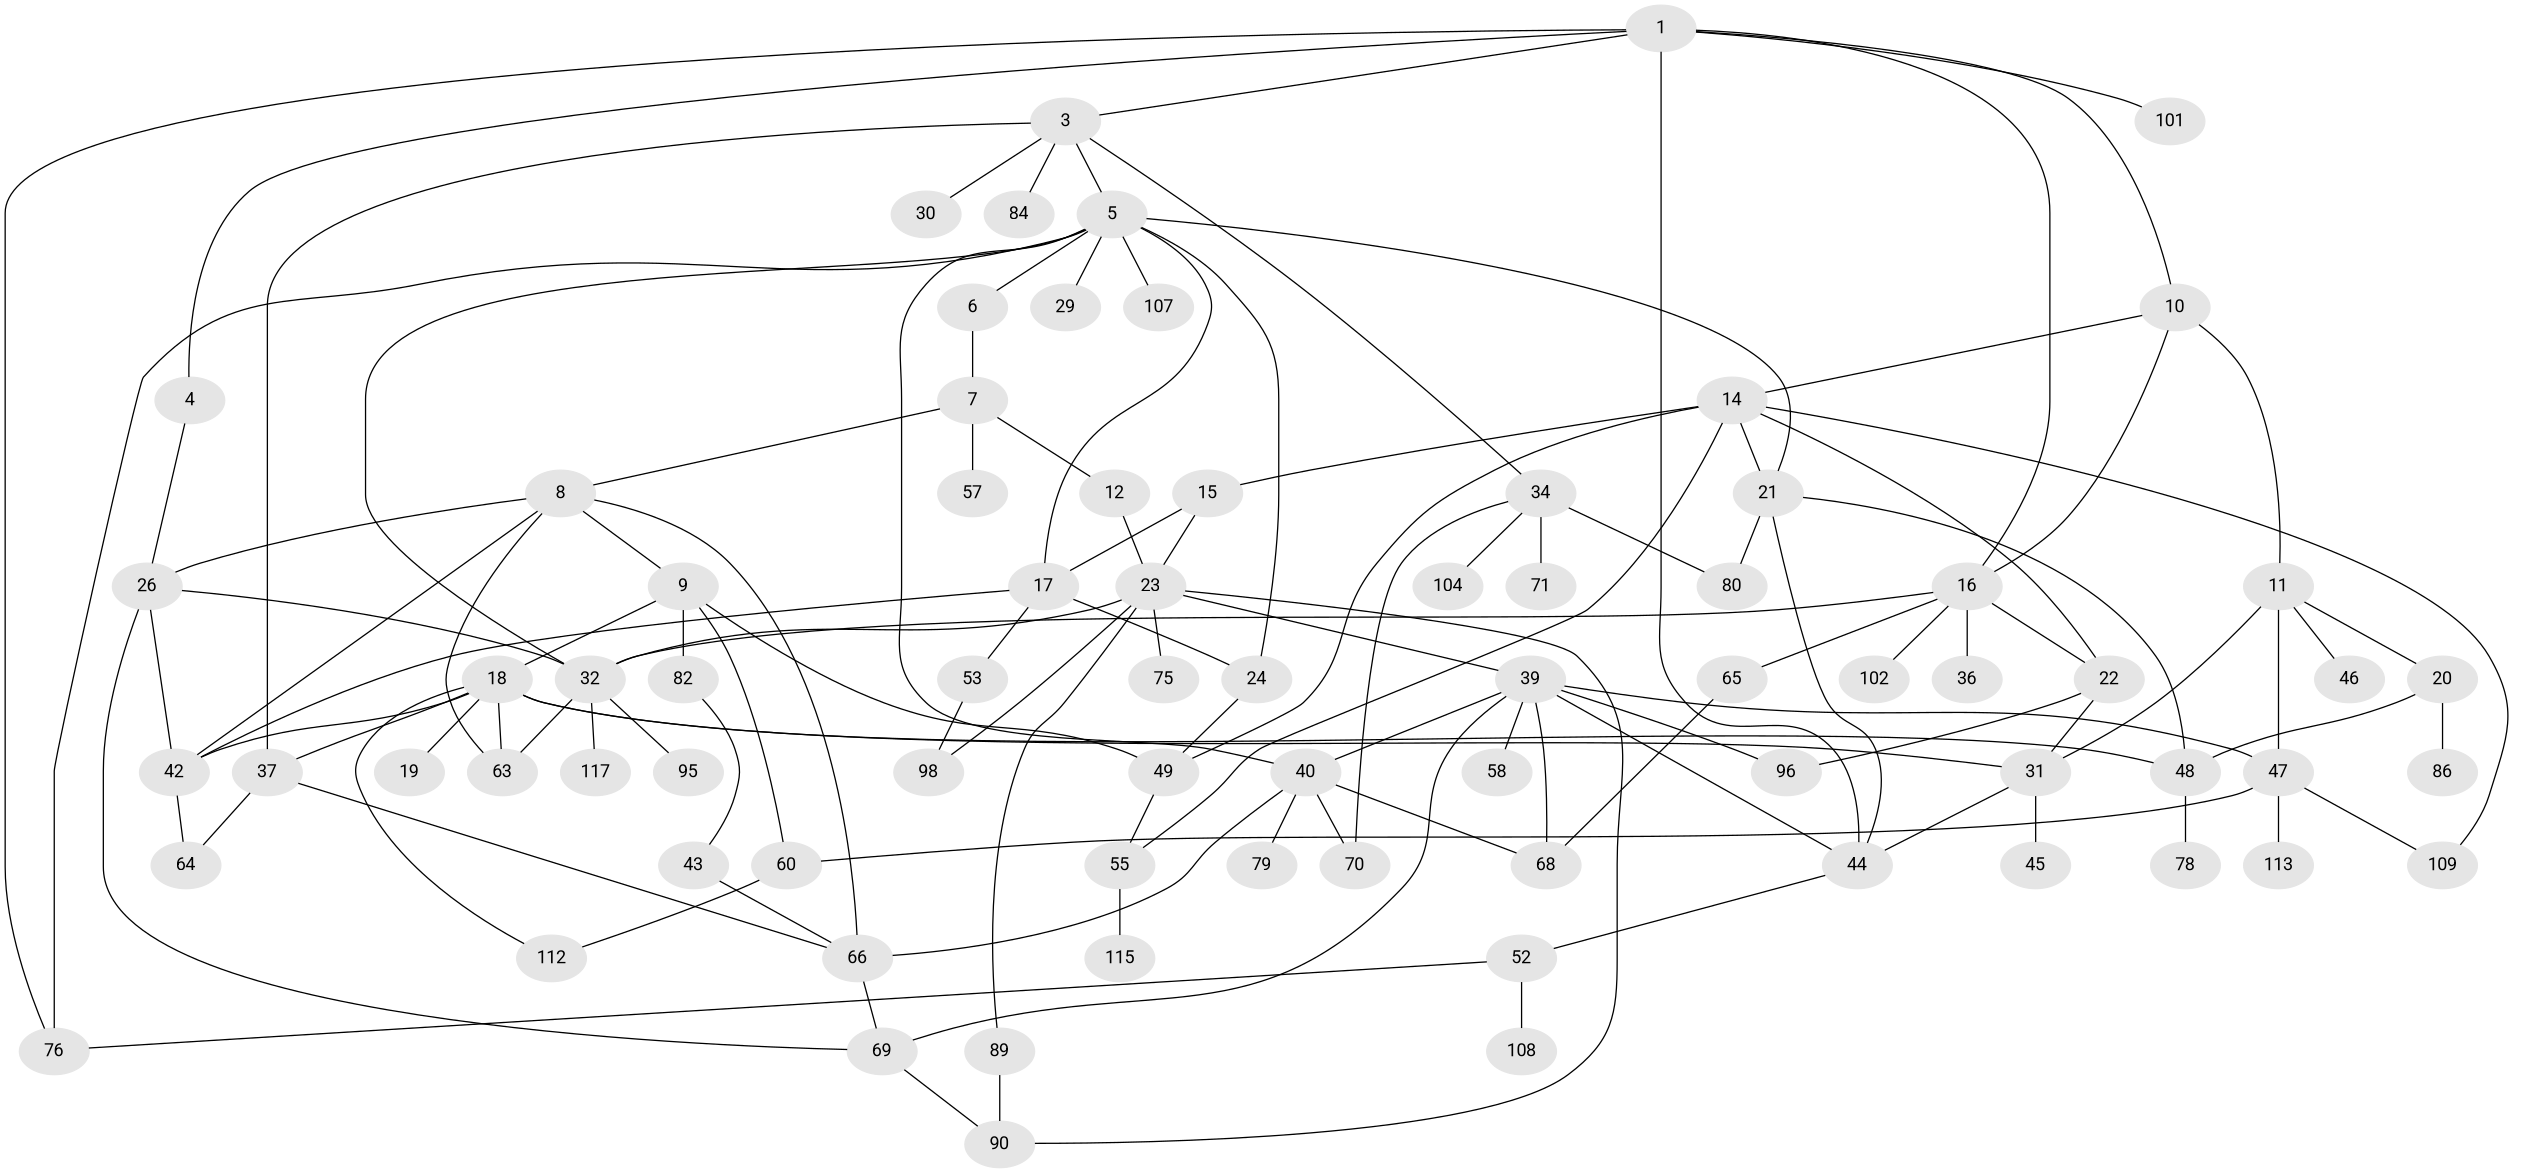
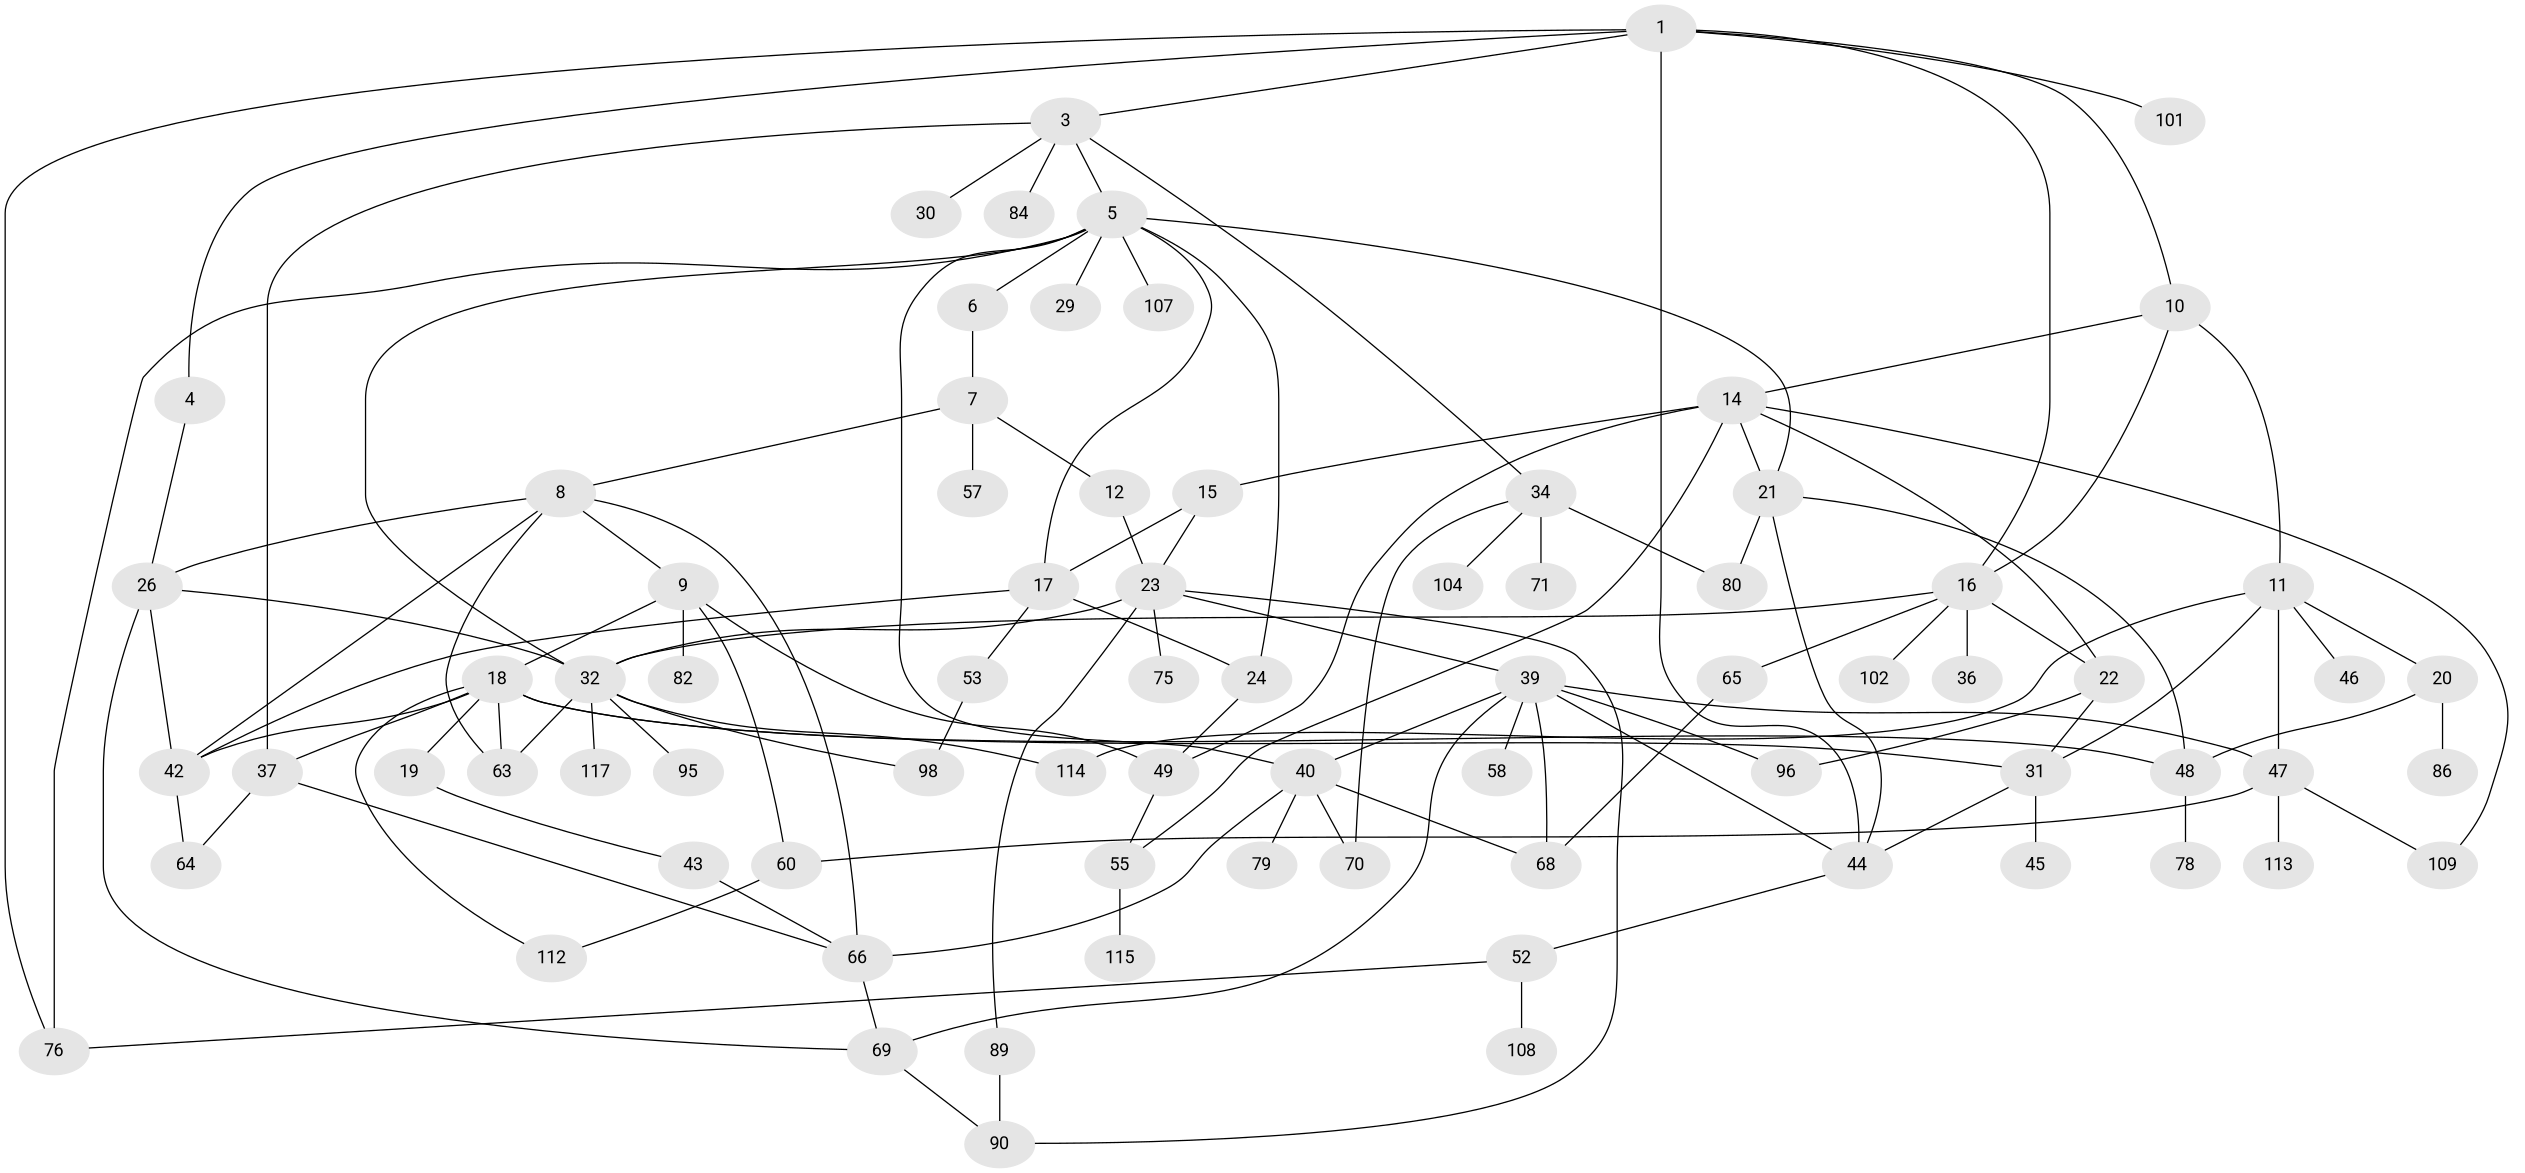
edge "23" -- "98": now "32" -- "98"
edge "82" -- "43": now "19" -- "43"
node "114": added
